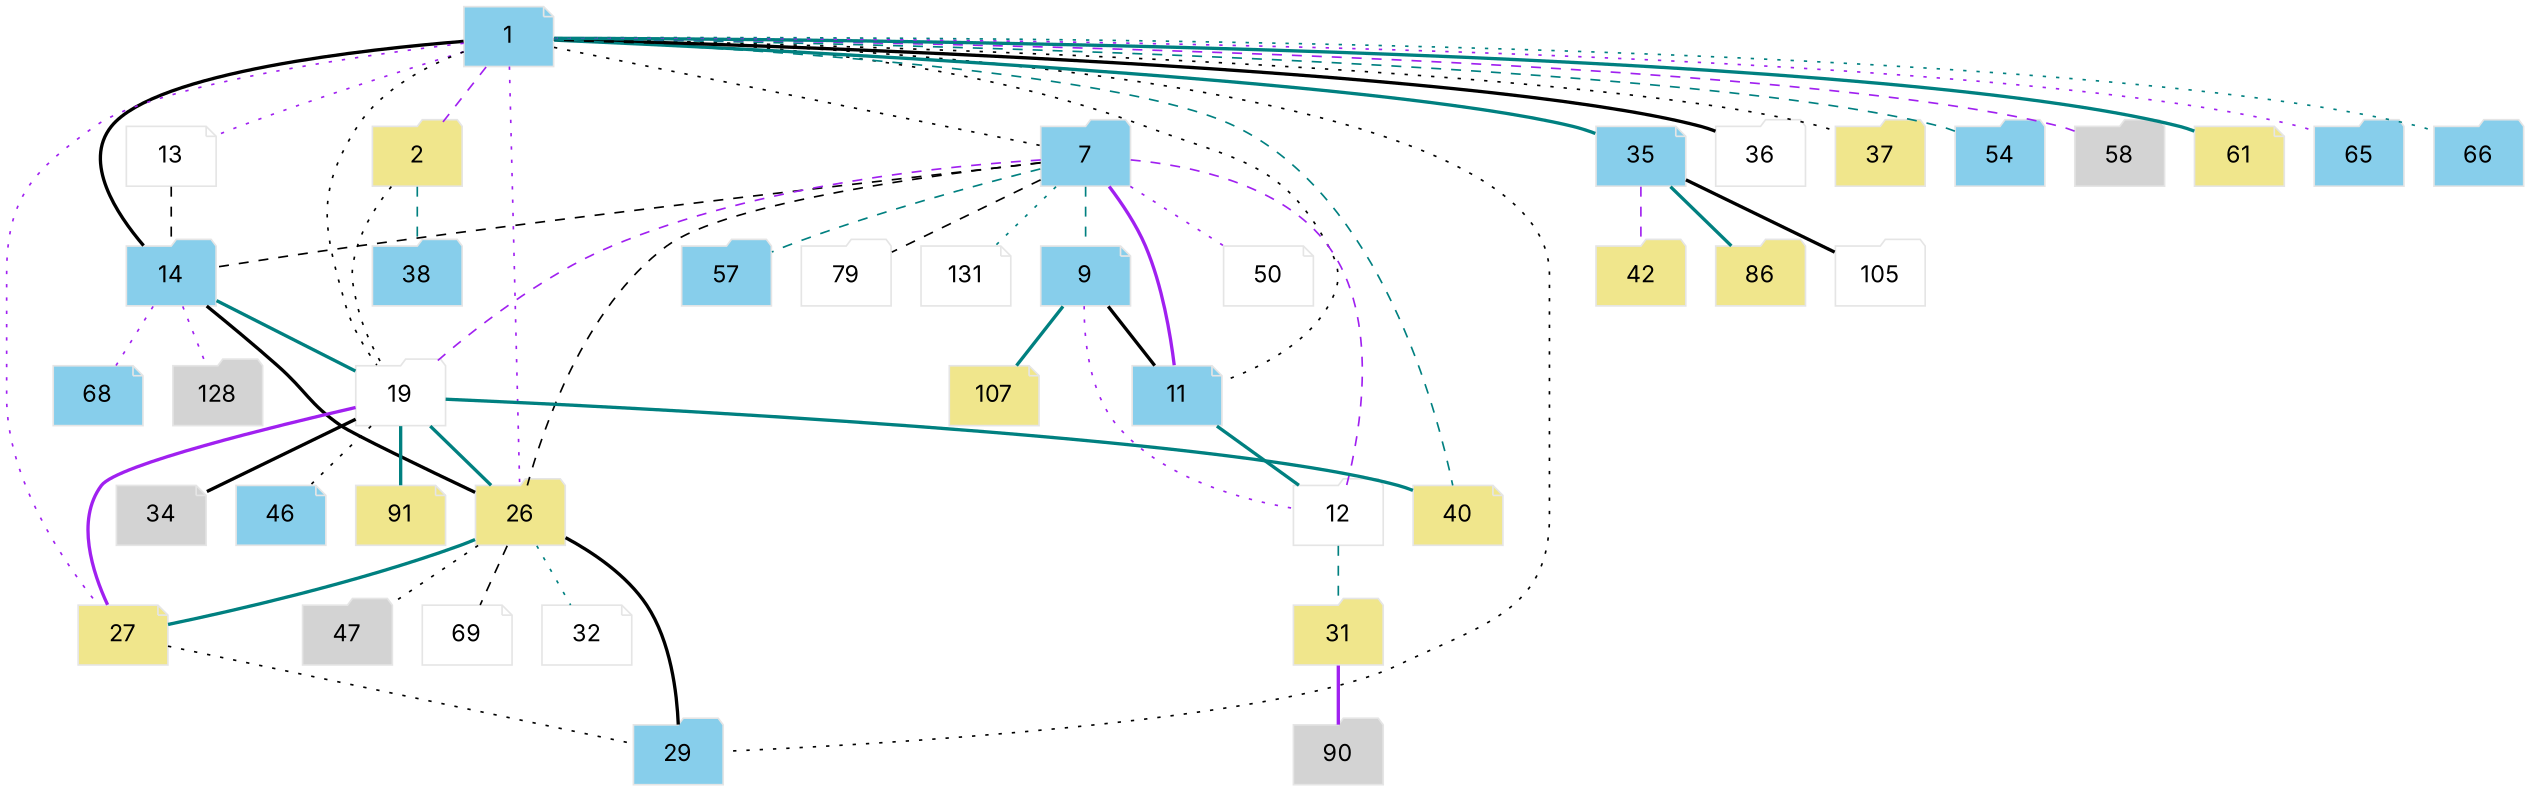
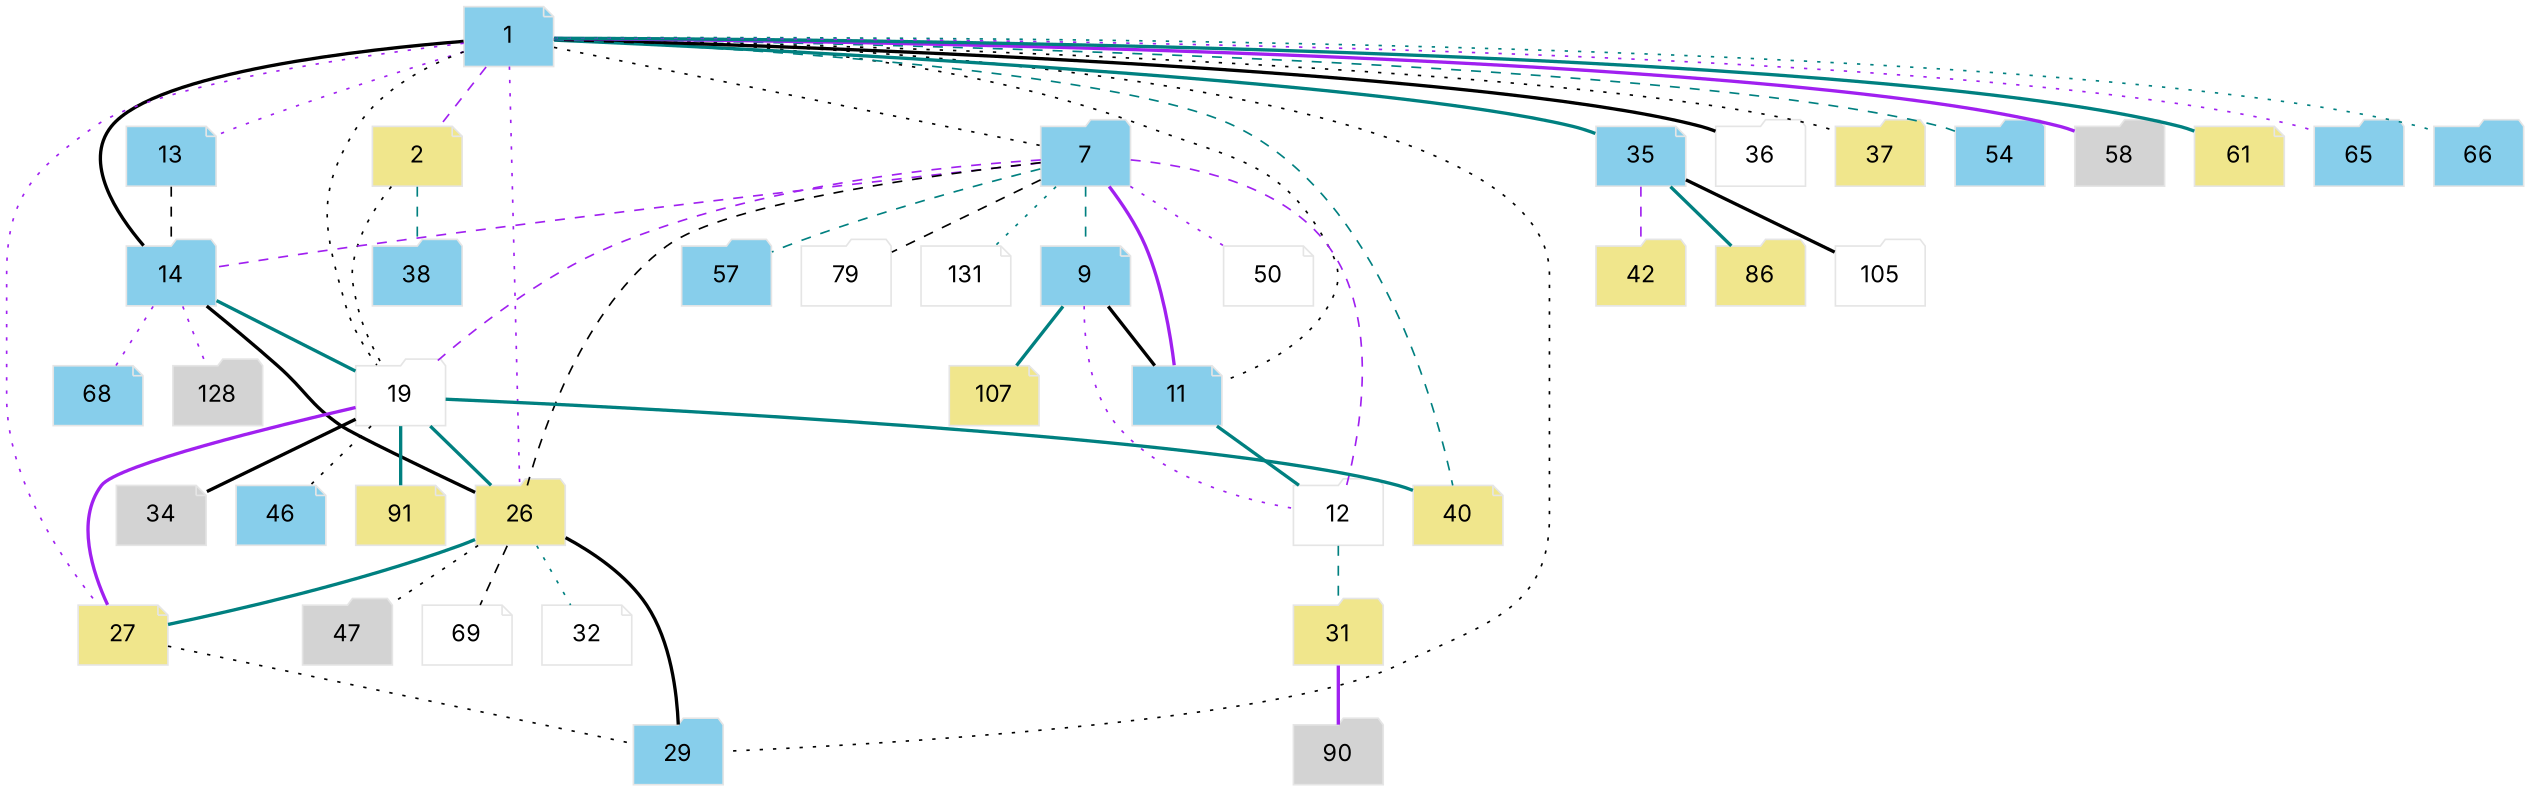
edge "1" -- "58": style dashed -> bold
node "13": fillcolor white -> skyblue
node "2": shape folder -> note
edge "7" -- "14": color black -> purple
